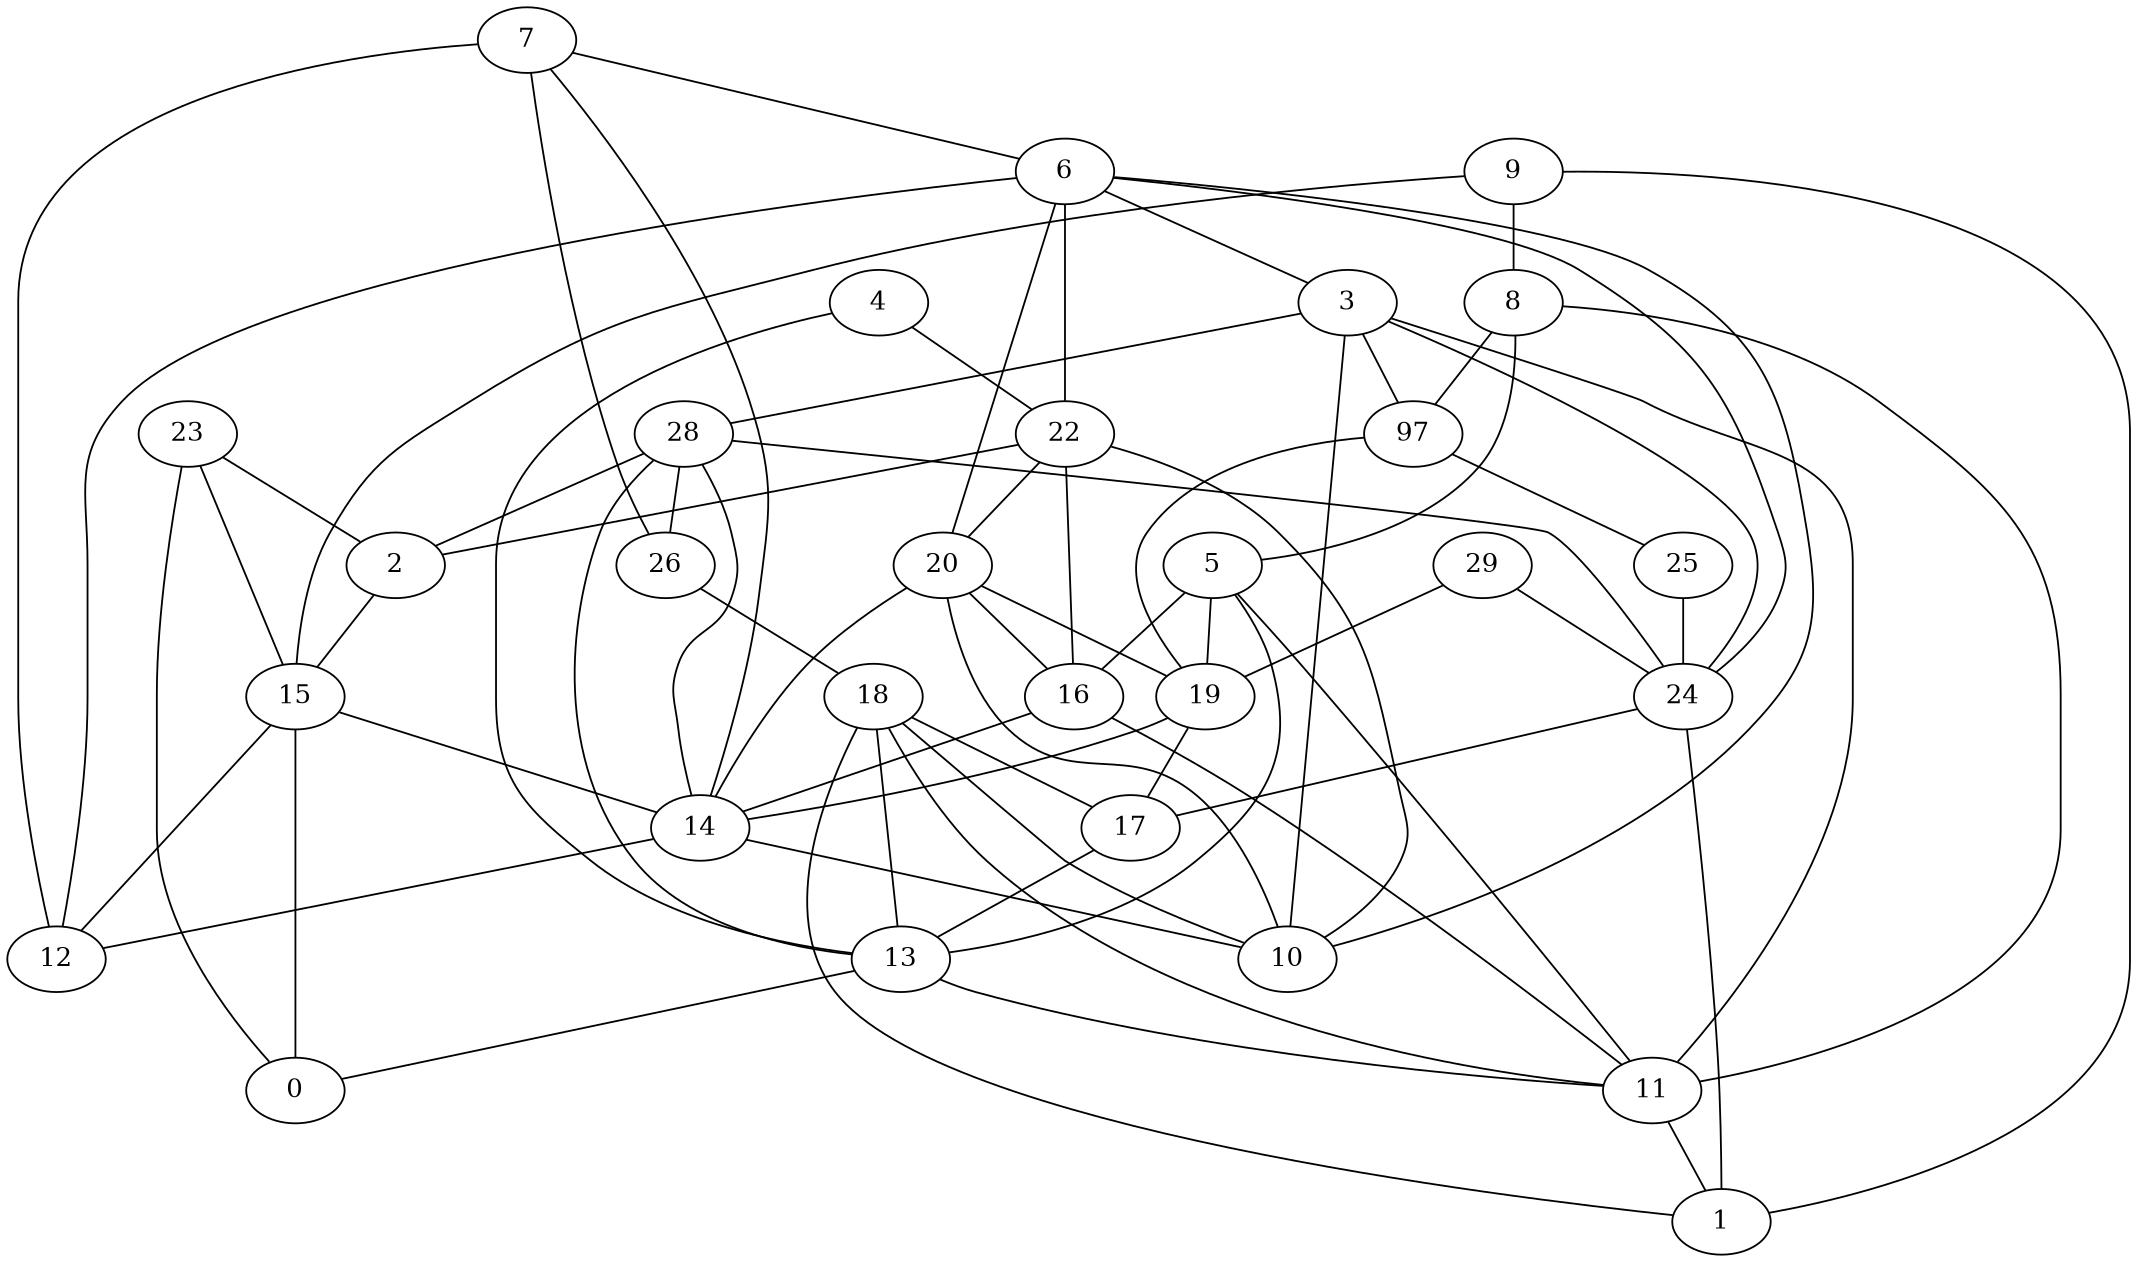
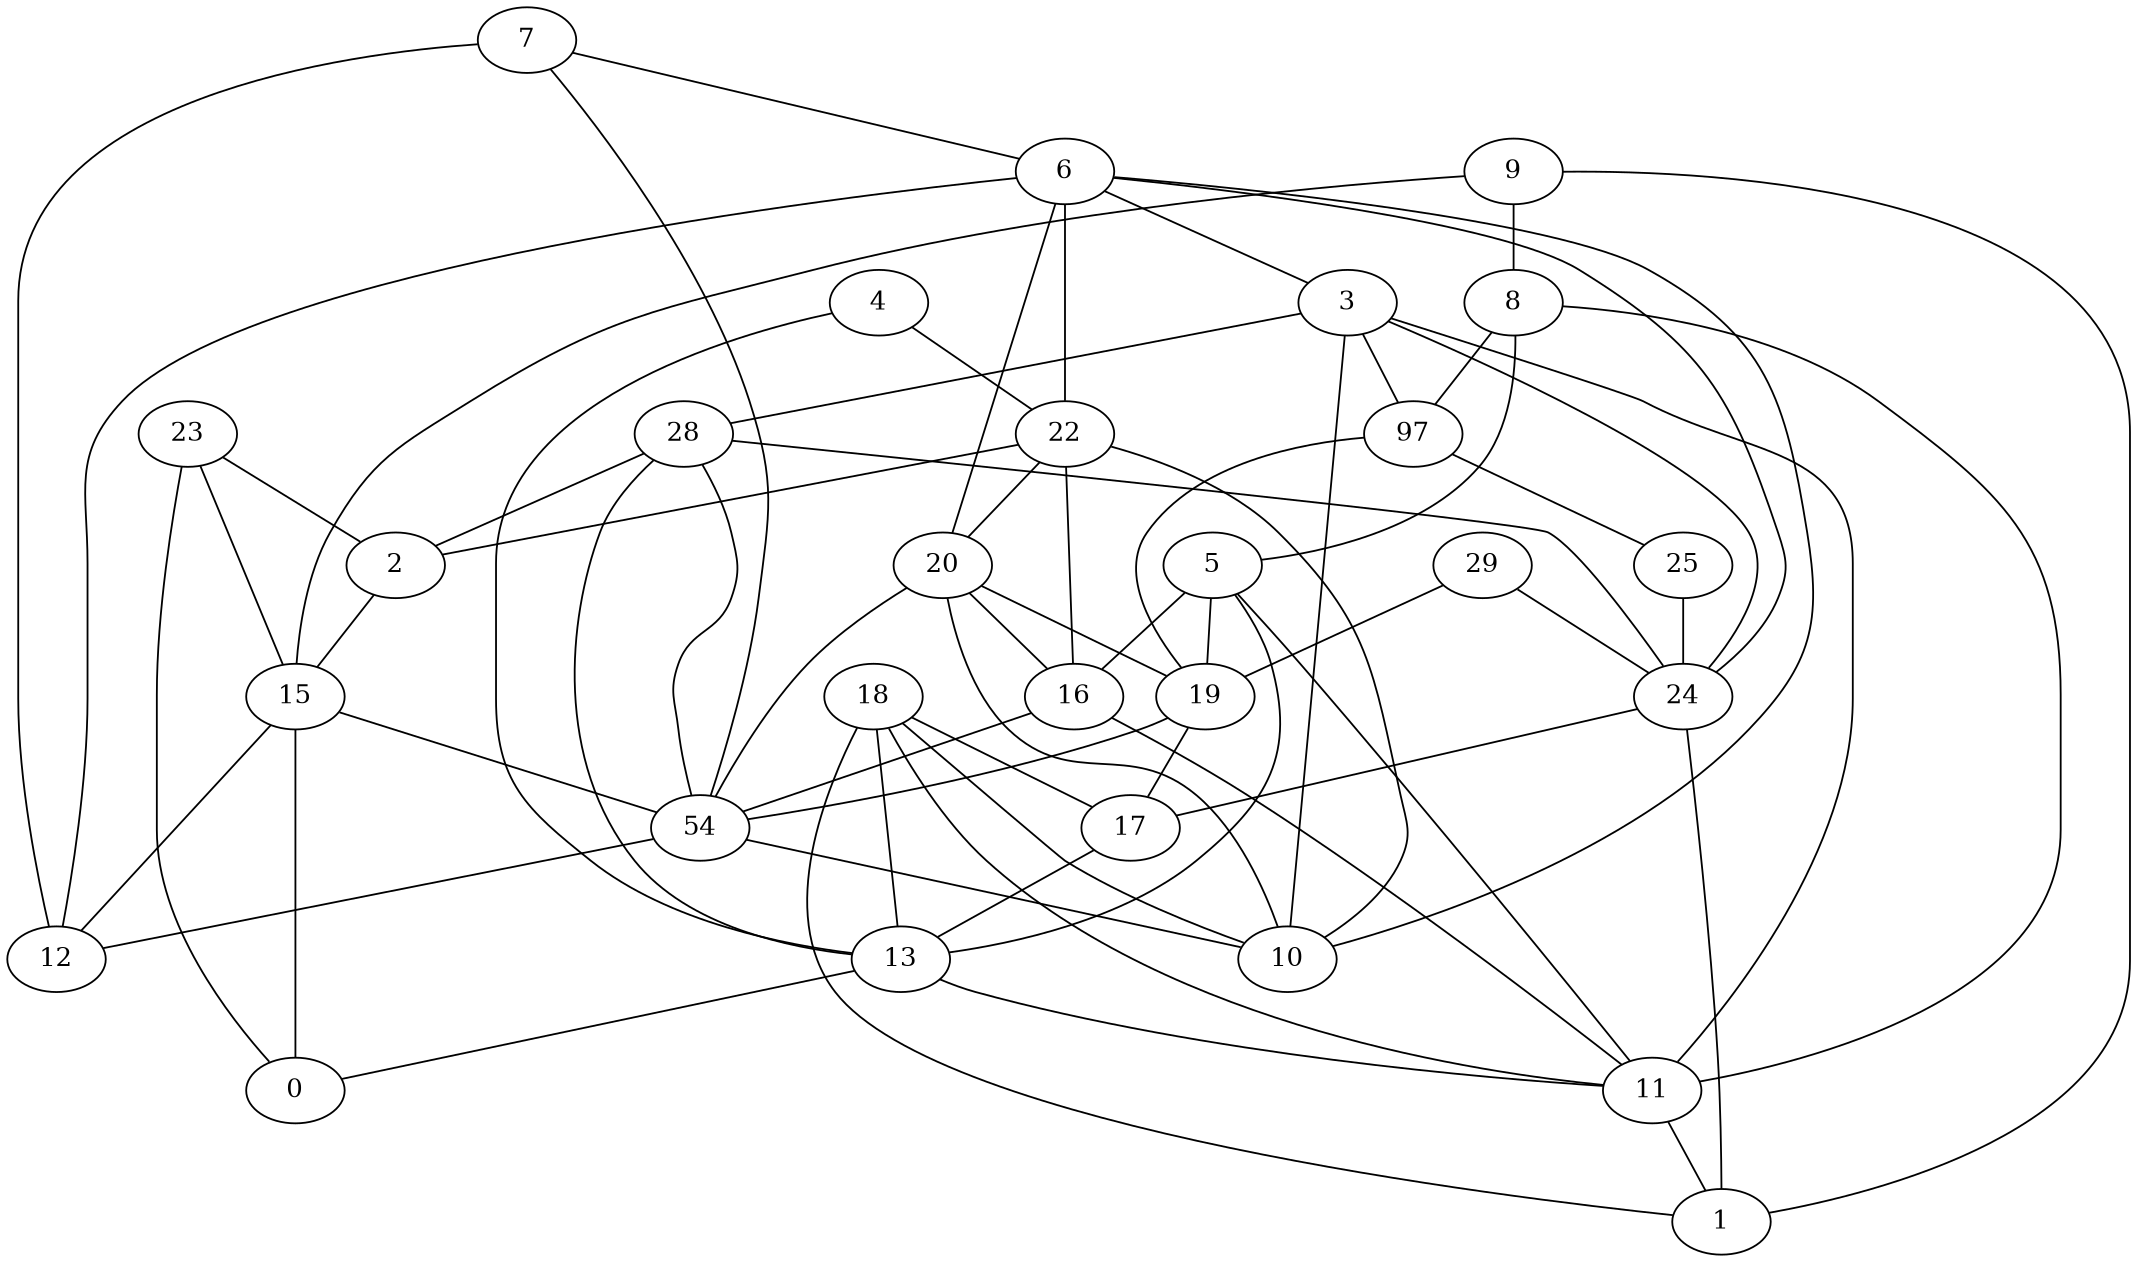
node "26": removed
node "14": label "14" -> "54"
